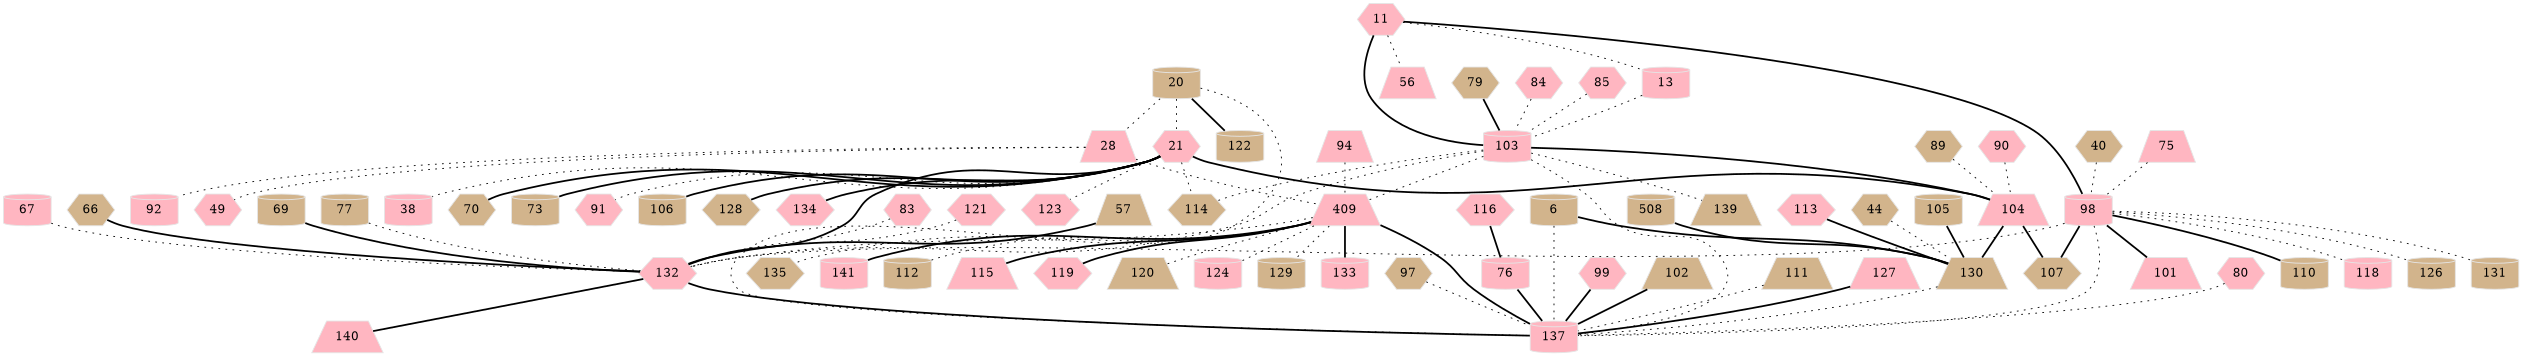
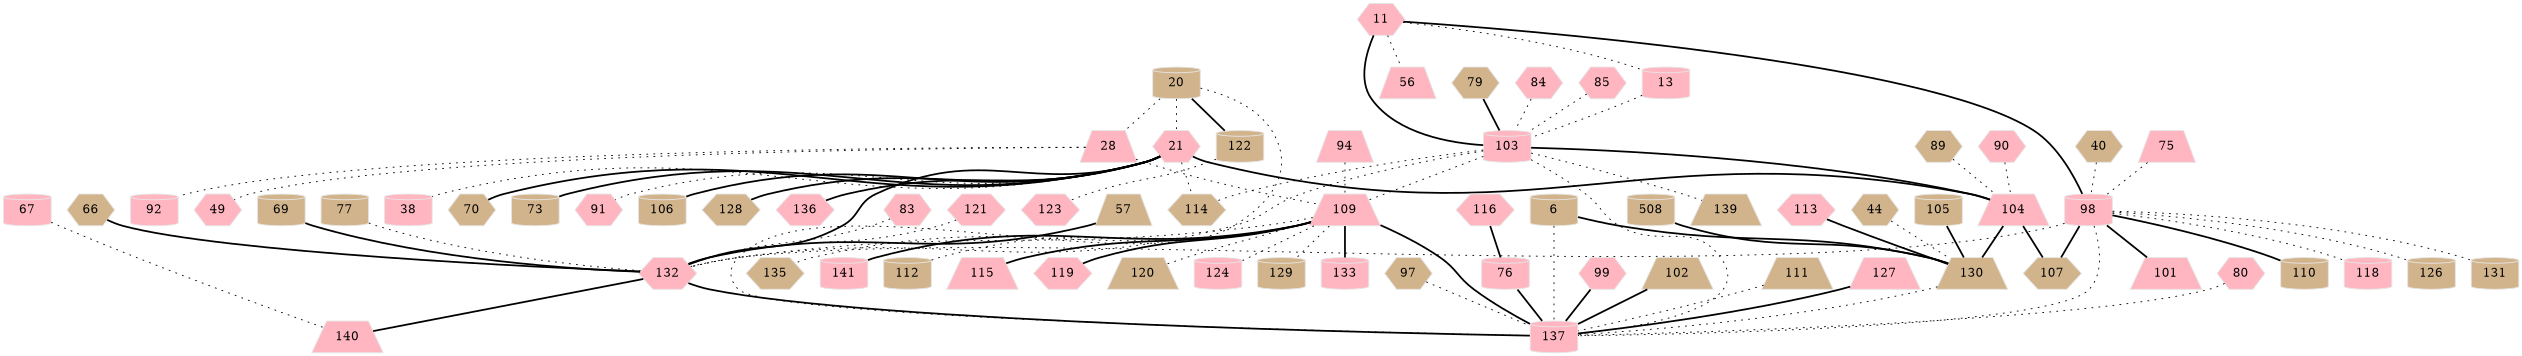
edge "21" -- "123": now "122" -- "123"
node "134": label "134" -> "136"
node "409": label "409" -> "109"
edge "67" -- "132": now "67" -- "140"
